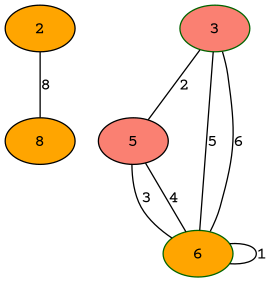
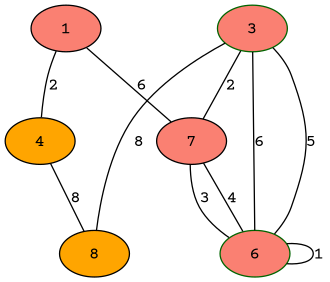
node "2": label "2" -> "4"
node "1": added
edge "3" -- "8": added, label "8"
node "5": label "5" -> "7"
node "6": fillcolor orange -> salmon
